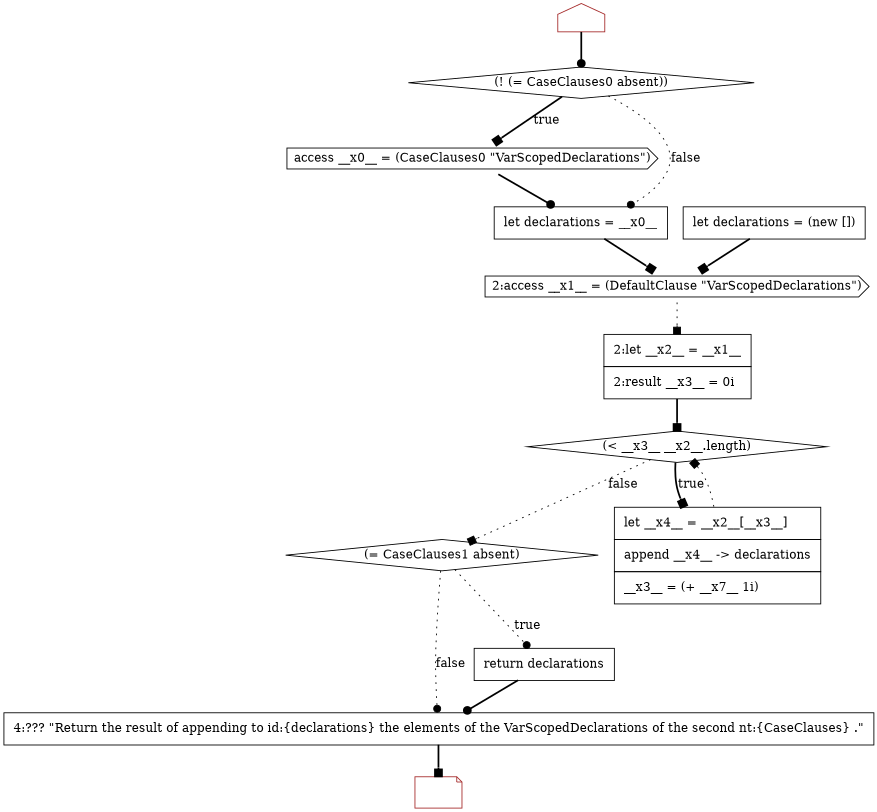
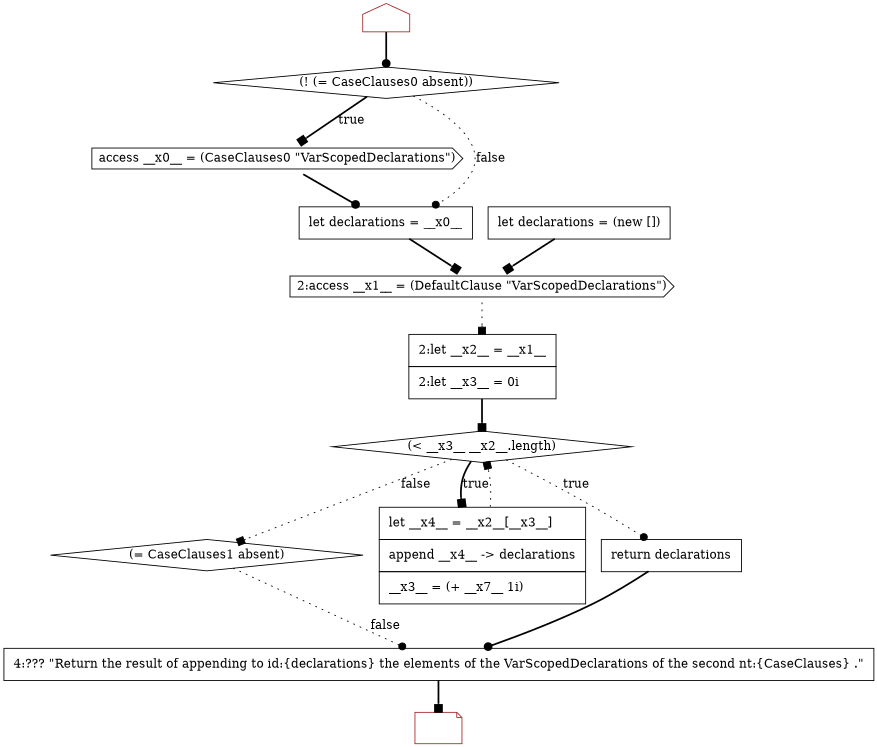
node "2:let __x2__ = __x1__": text "2:result __x3__ = 0i" -> "2:let __x3__ = 0i"
edge "(= CaseClauses1 absent)" -> "return declarations": now "(< __x3__ __x2__.length)" -> "return declarations"
